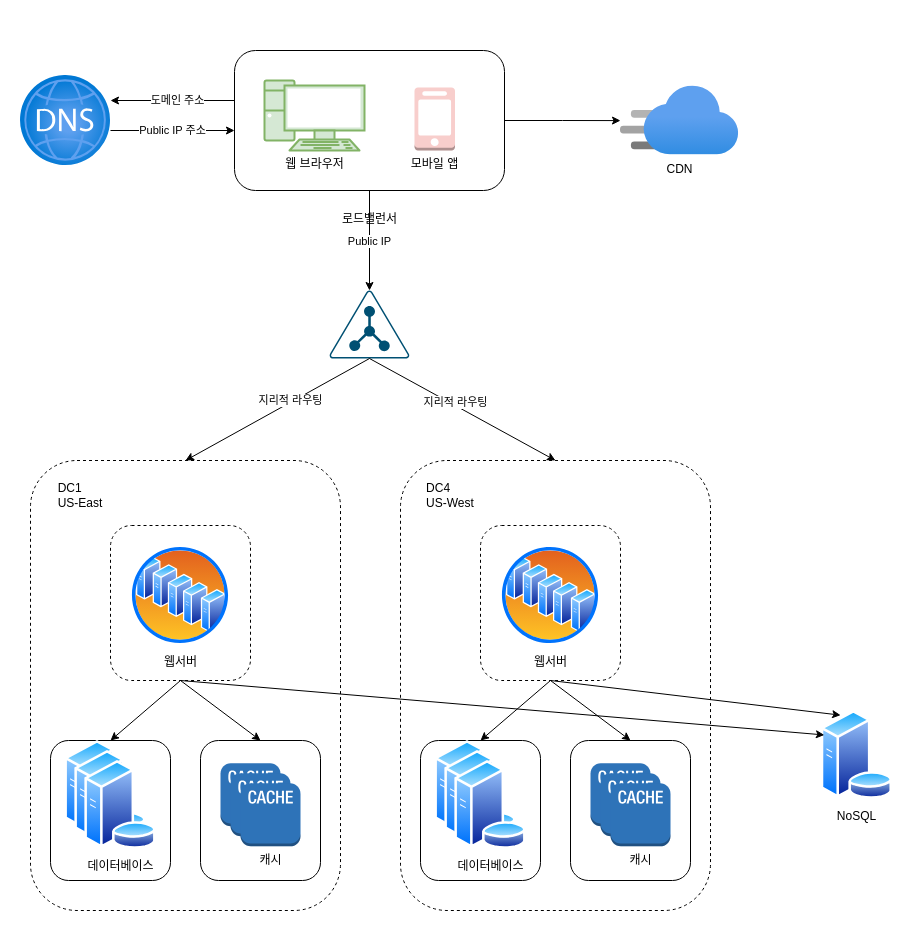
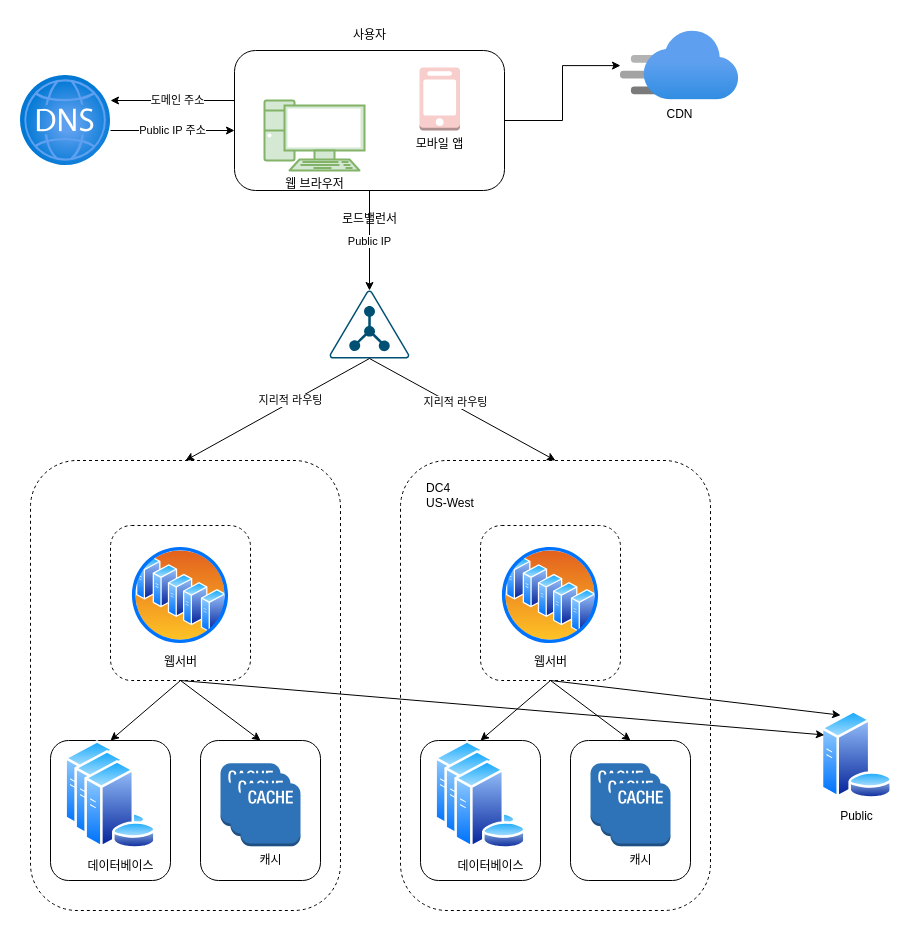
node "사용자": added
node "웹 브라우저": moved (315, 116) -> (315, 136)
node "모바일 앱": moved (435, 119) -> (440, 99)
node "CDN": moved (680, 121) -> (680, 66)
node "DC1 US-East": removed
node "NoSQL": label "NoSQL" -> "Public"
